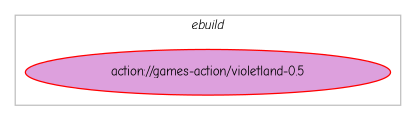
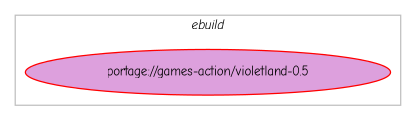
node "action://games-action/violetland-0.5": label "action://games-action/violetland-0.5" -> "portage://games-action/violetland-0.5"
